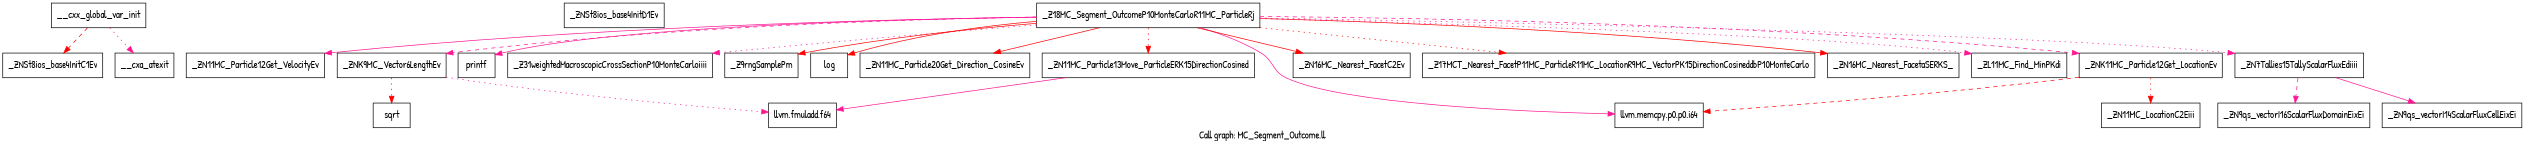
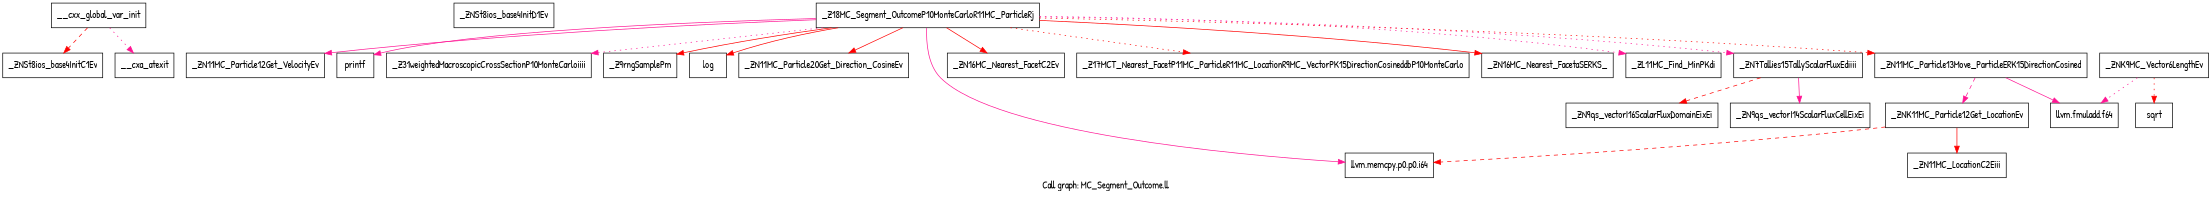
edge "_Z18MC_Segment_OutcomeP10MonteCarloR11MC_ParticleRj" -> "_ZNK11MC_Particle12Get_LocationEv": now "_ZN11MC_Particle13Move_ParticleERK15DirectionCosined" -> "_ZNK11MC_Particle12Get_LocationEv"
edge "_Z18MC_Segment_OutcomeP10MonteCarloR11MC_ParticleRj" -> "_ZNK9MC_Vector6LengthEv": removed
edge "_ZNK11MC_Particle12Get_LocationEv" -> "_ZN11MC_LocationC2Eiii": style dotted -> solid
edge "_ZN7Tallies15TallyScalarFluxEdiiii" -> "_ZN9qs_vectorI16ScalarFluxDomainEixEi": color deeppink -> red
